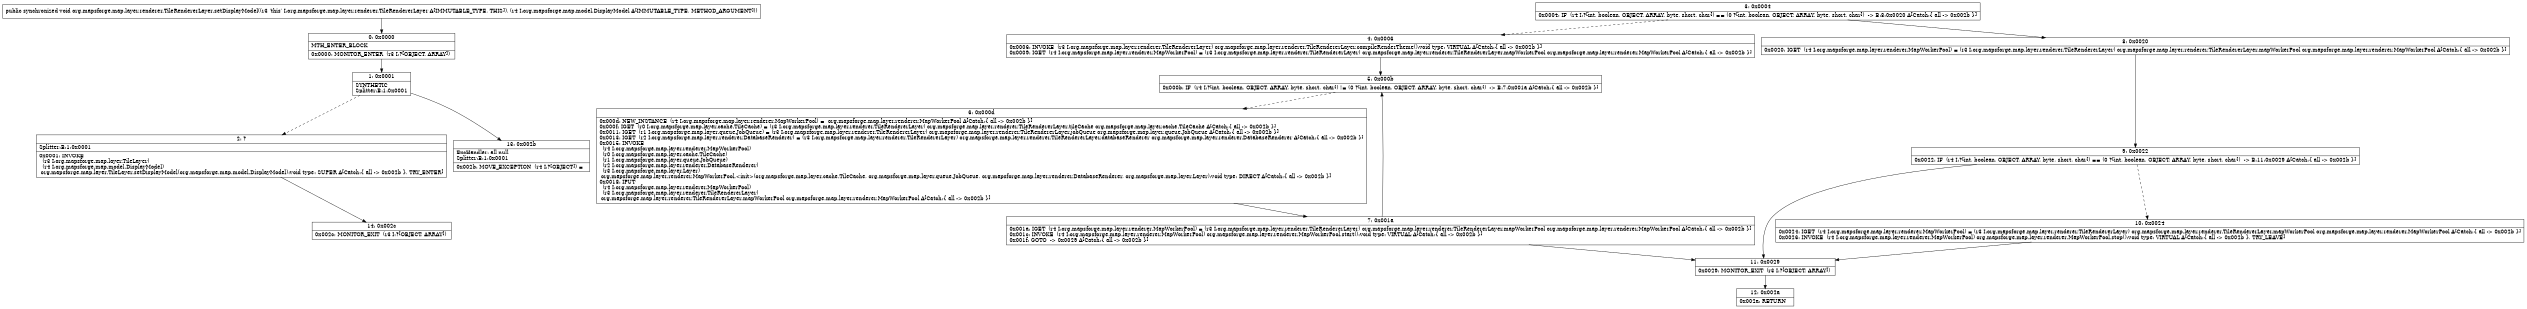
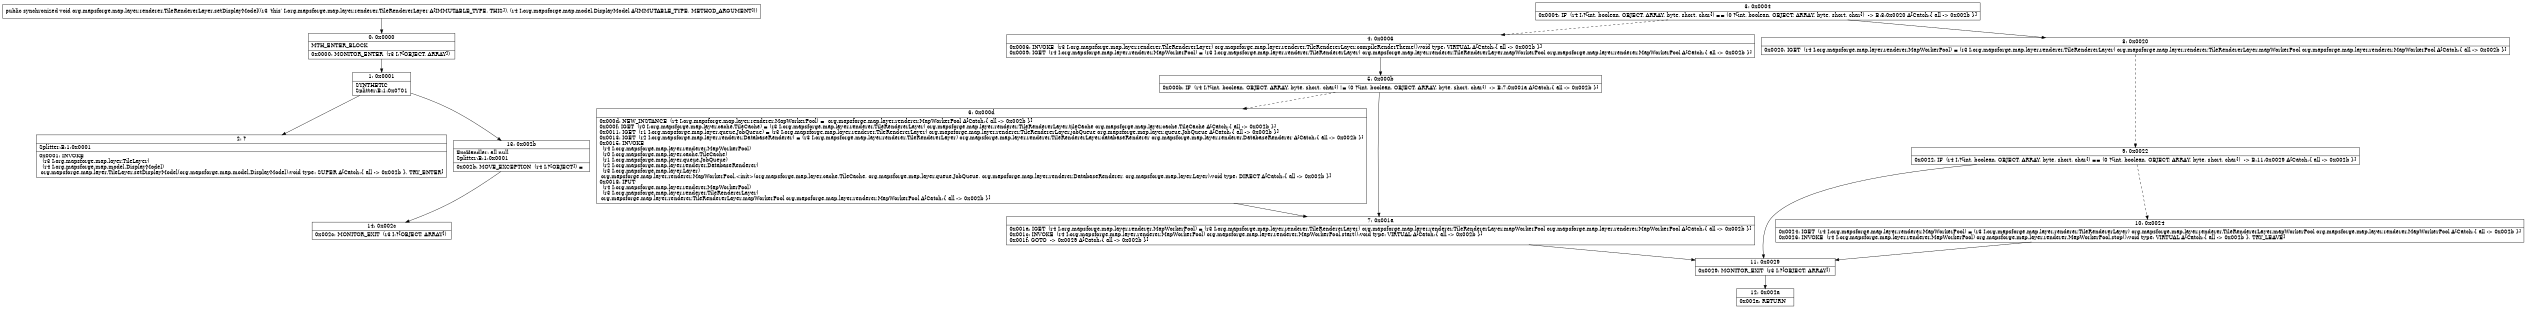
node "1: 0x0001": text "Splitter:B:1:0x0001" -> "Splitter:B:1:0x0701"
edge "8: 0x0020" -> "9: 0x0022": style solid -> dashed
edge "1: 0x0001" -> "2: ?": style dashed -> solid
edge "7: 0x001a" -> "5: 0x000b": reversed
edge "2: ?" -> "14: 0x002c": now "13: 0x002b" -> "14: 0x002c"
